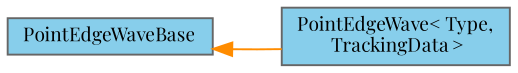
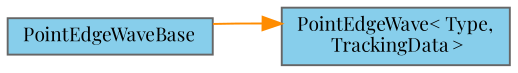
edge "PointEdgeWave< Type, TrackingData >" -> "PointEdgeWaveBase": reversed
